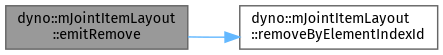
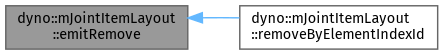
edge "dyno::mJointItemLayout ::emitRemove" -> "dyno::mJointItemLayout ::removeByElementIndexId": reversed
